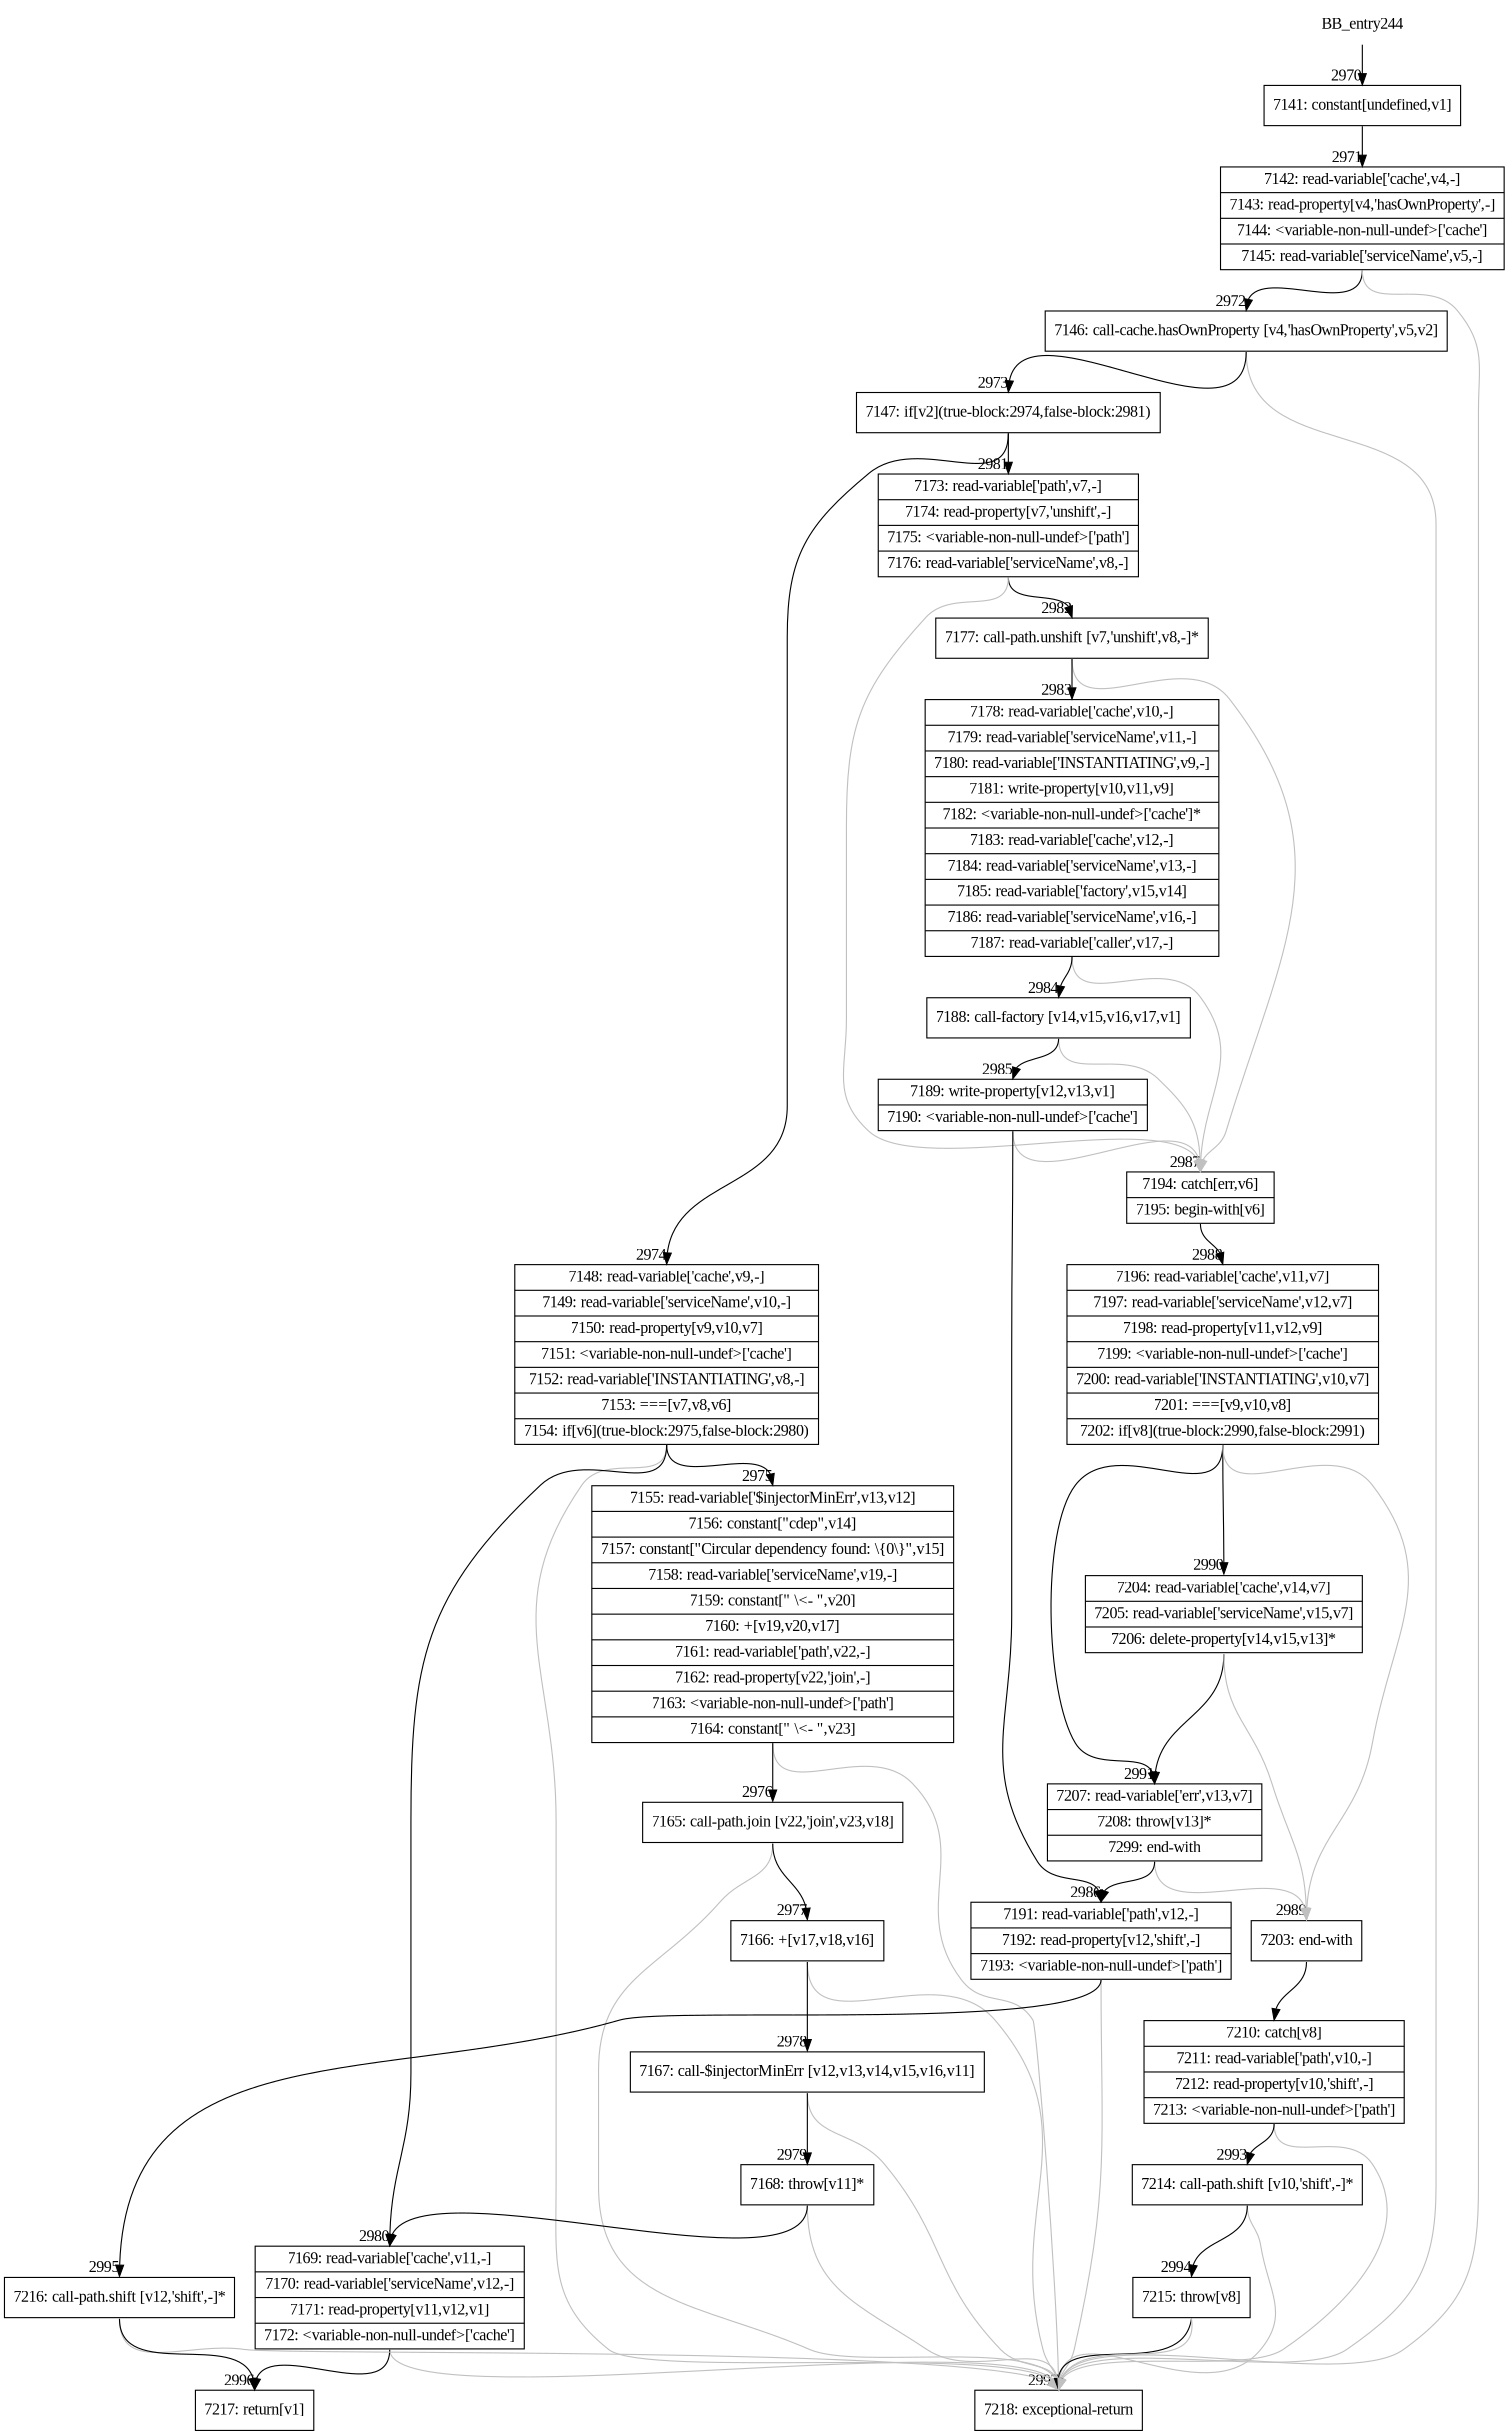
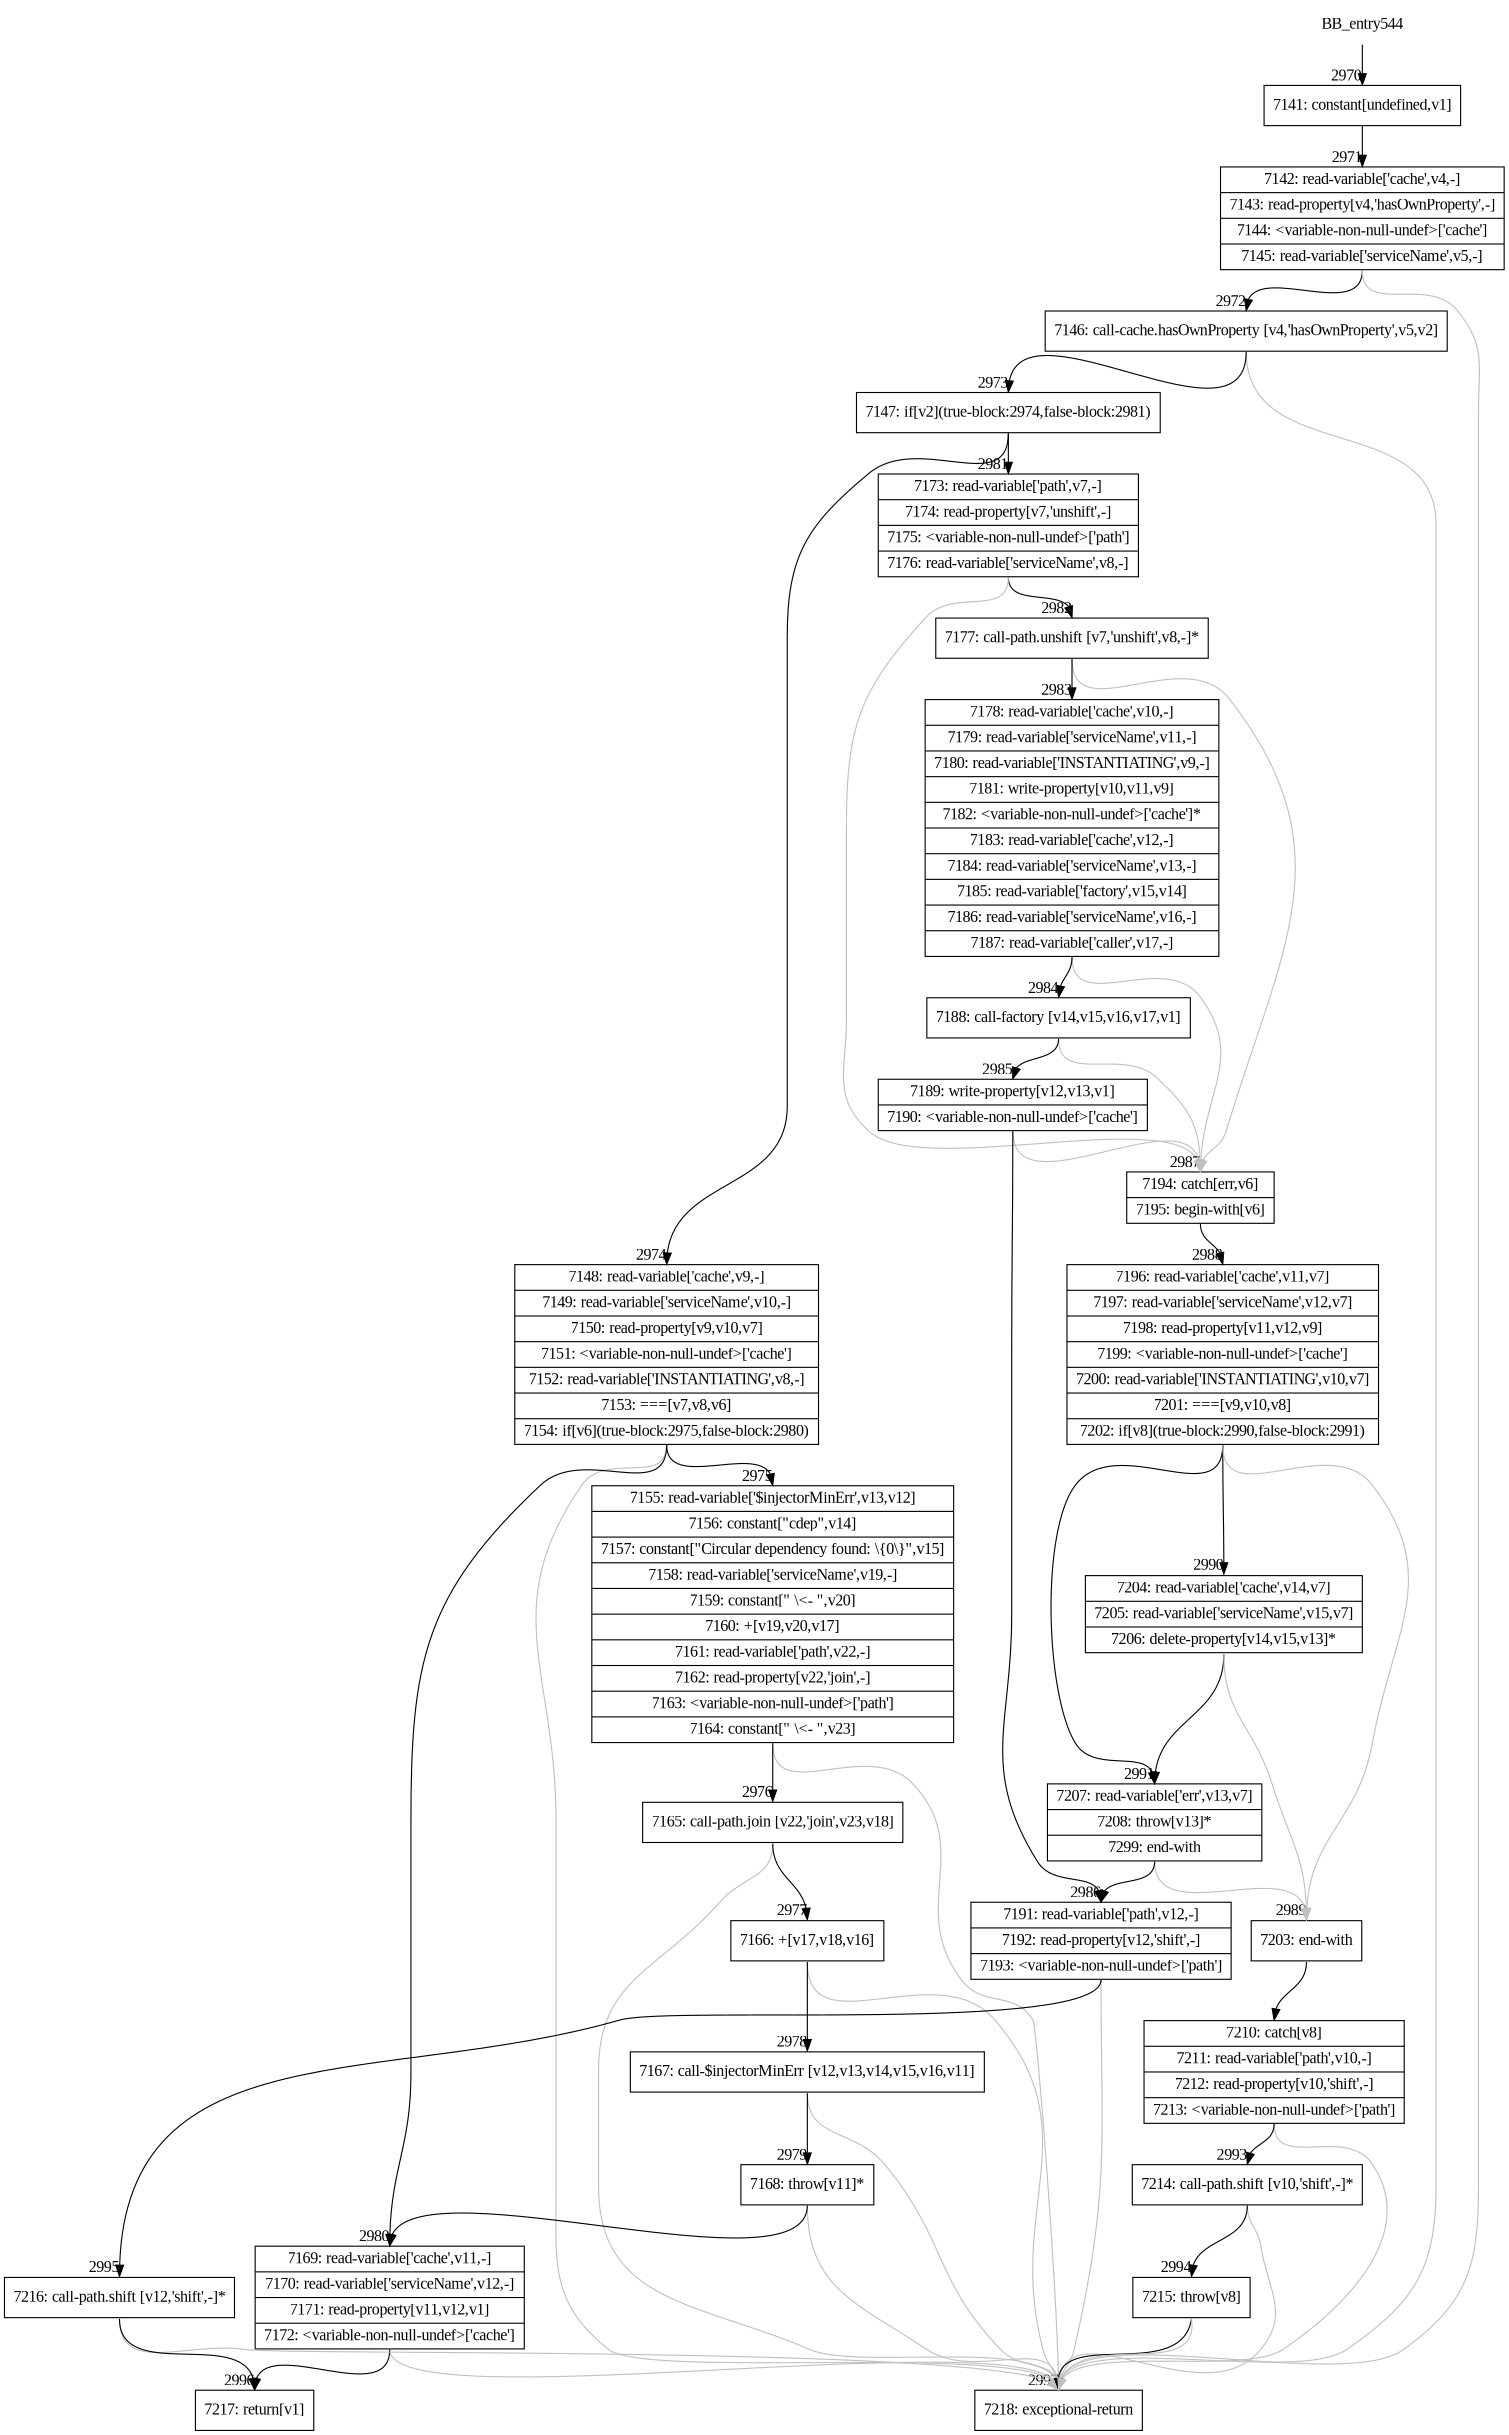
node "BB_entry244": label "BB_entry244" -> "BB_entry544"
